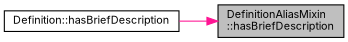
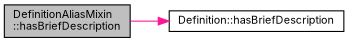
edge "Definition::hasBriefDescription" -> "DefinitionAliasMixin ::hasBriefDescription": reversed
